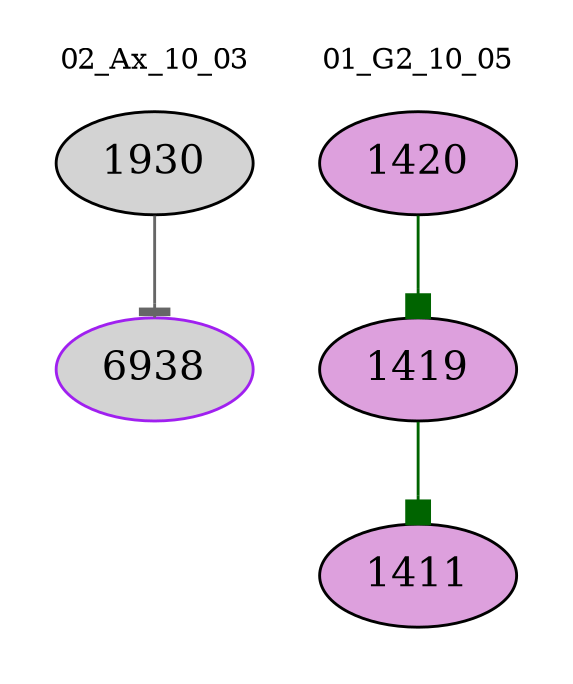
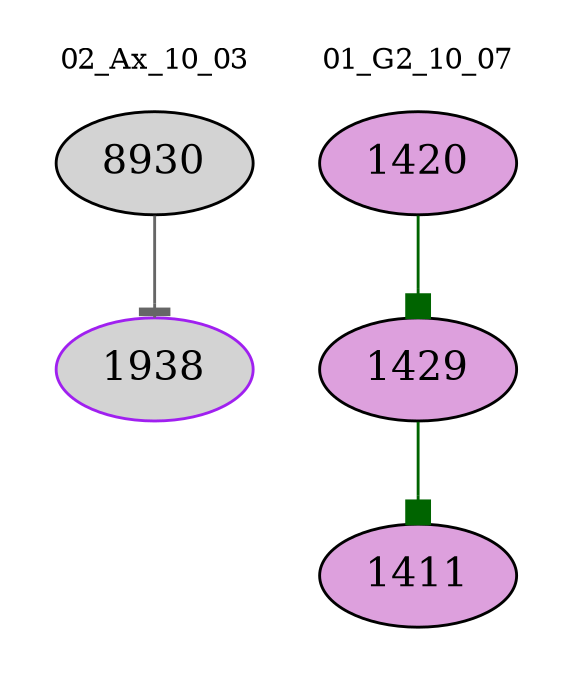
cluster "01_G2_10_05": label "01_G2_10_05" -> "01_G2_10_07"
node "1930": label "1930" -> "8930"
node "6938": label "6938" -> "1938"
node "1419": label "1419" -> "1429"
